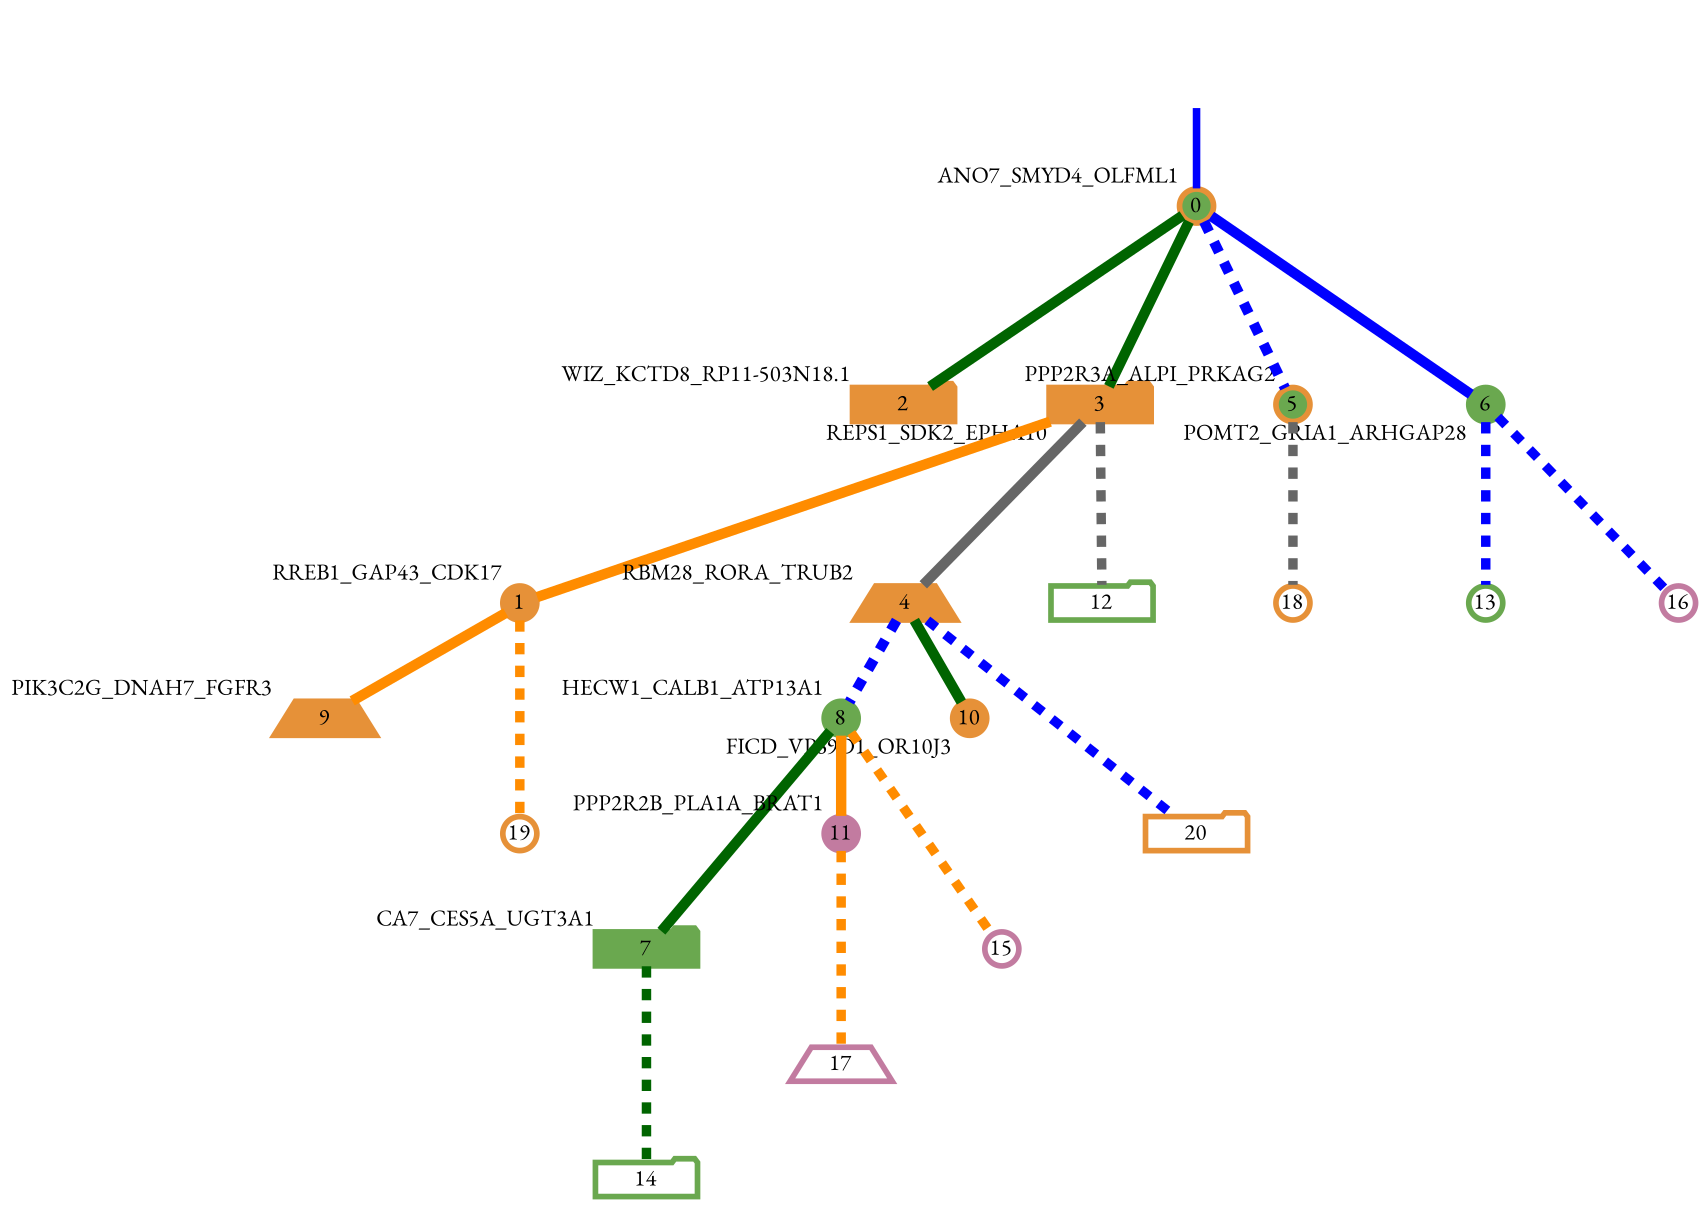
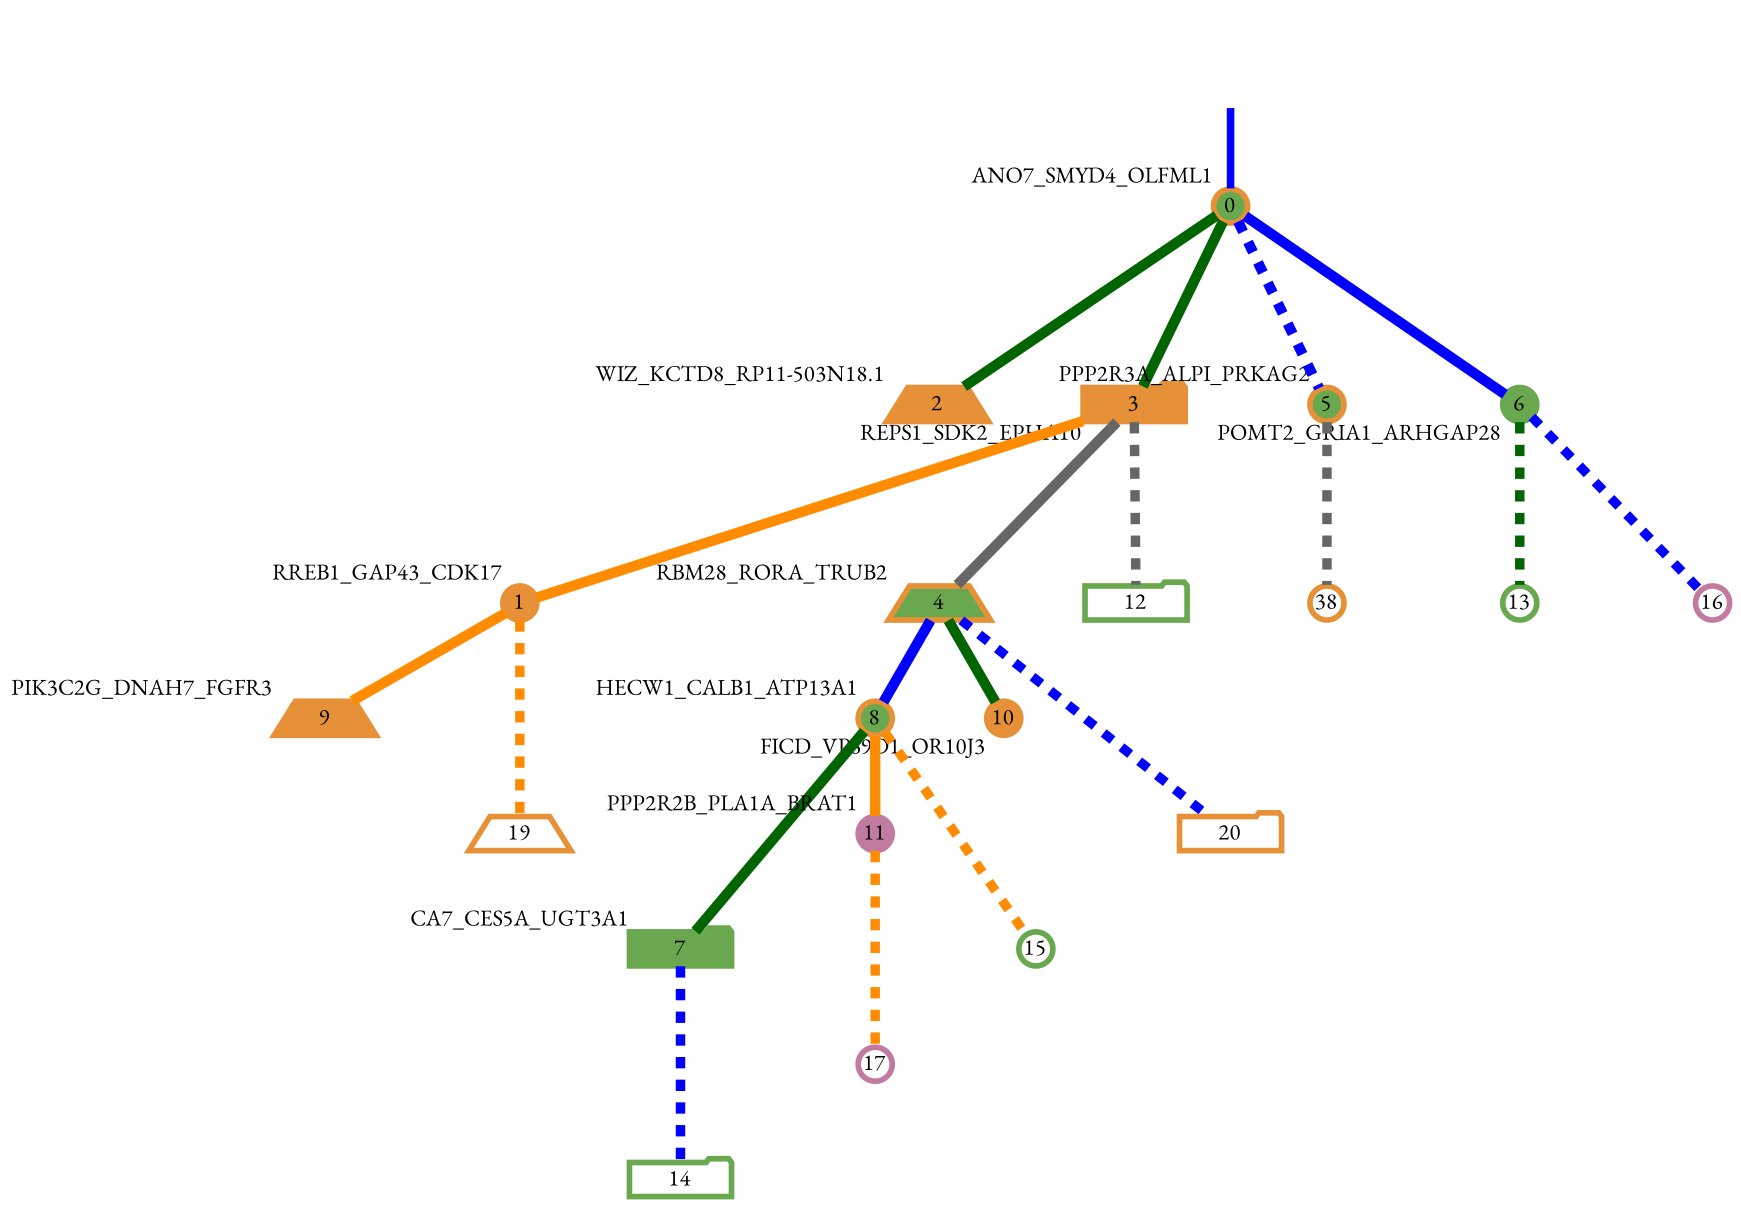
node "2 WIZ_KCTD8_RP11-503N18.1": shape folder -> trapezium
edge "6 POMT2_GRIA1_ARHGAP28" -> "13": color blue -> darkgreen
node "4 RBM28_RORA_TRUB2": fillcolor #e69138ff -> #6aa84fff
node "18": label "18" -> "38"
edge "4 RBM28_RORA_TRUB2" -> "8 HECW1_CALB1_ATP13A1": style dashed -> solid
node "8 HECW1_CALB1_ATP13A1": color #6aa84fff -> #e69138ff
node "19": shape circle -> trapezium
node "15": color #c27ba0ff -> #6aa84fff
edge "7 CA7_CES5A_UGT3A1" -> "14": color darkgreen -> blue
node "17": shape trapezium -> circle
